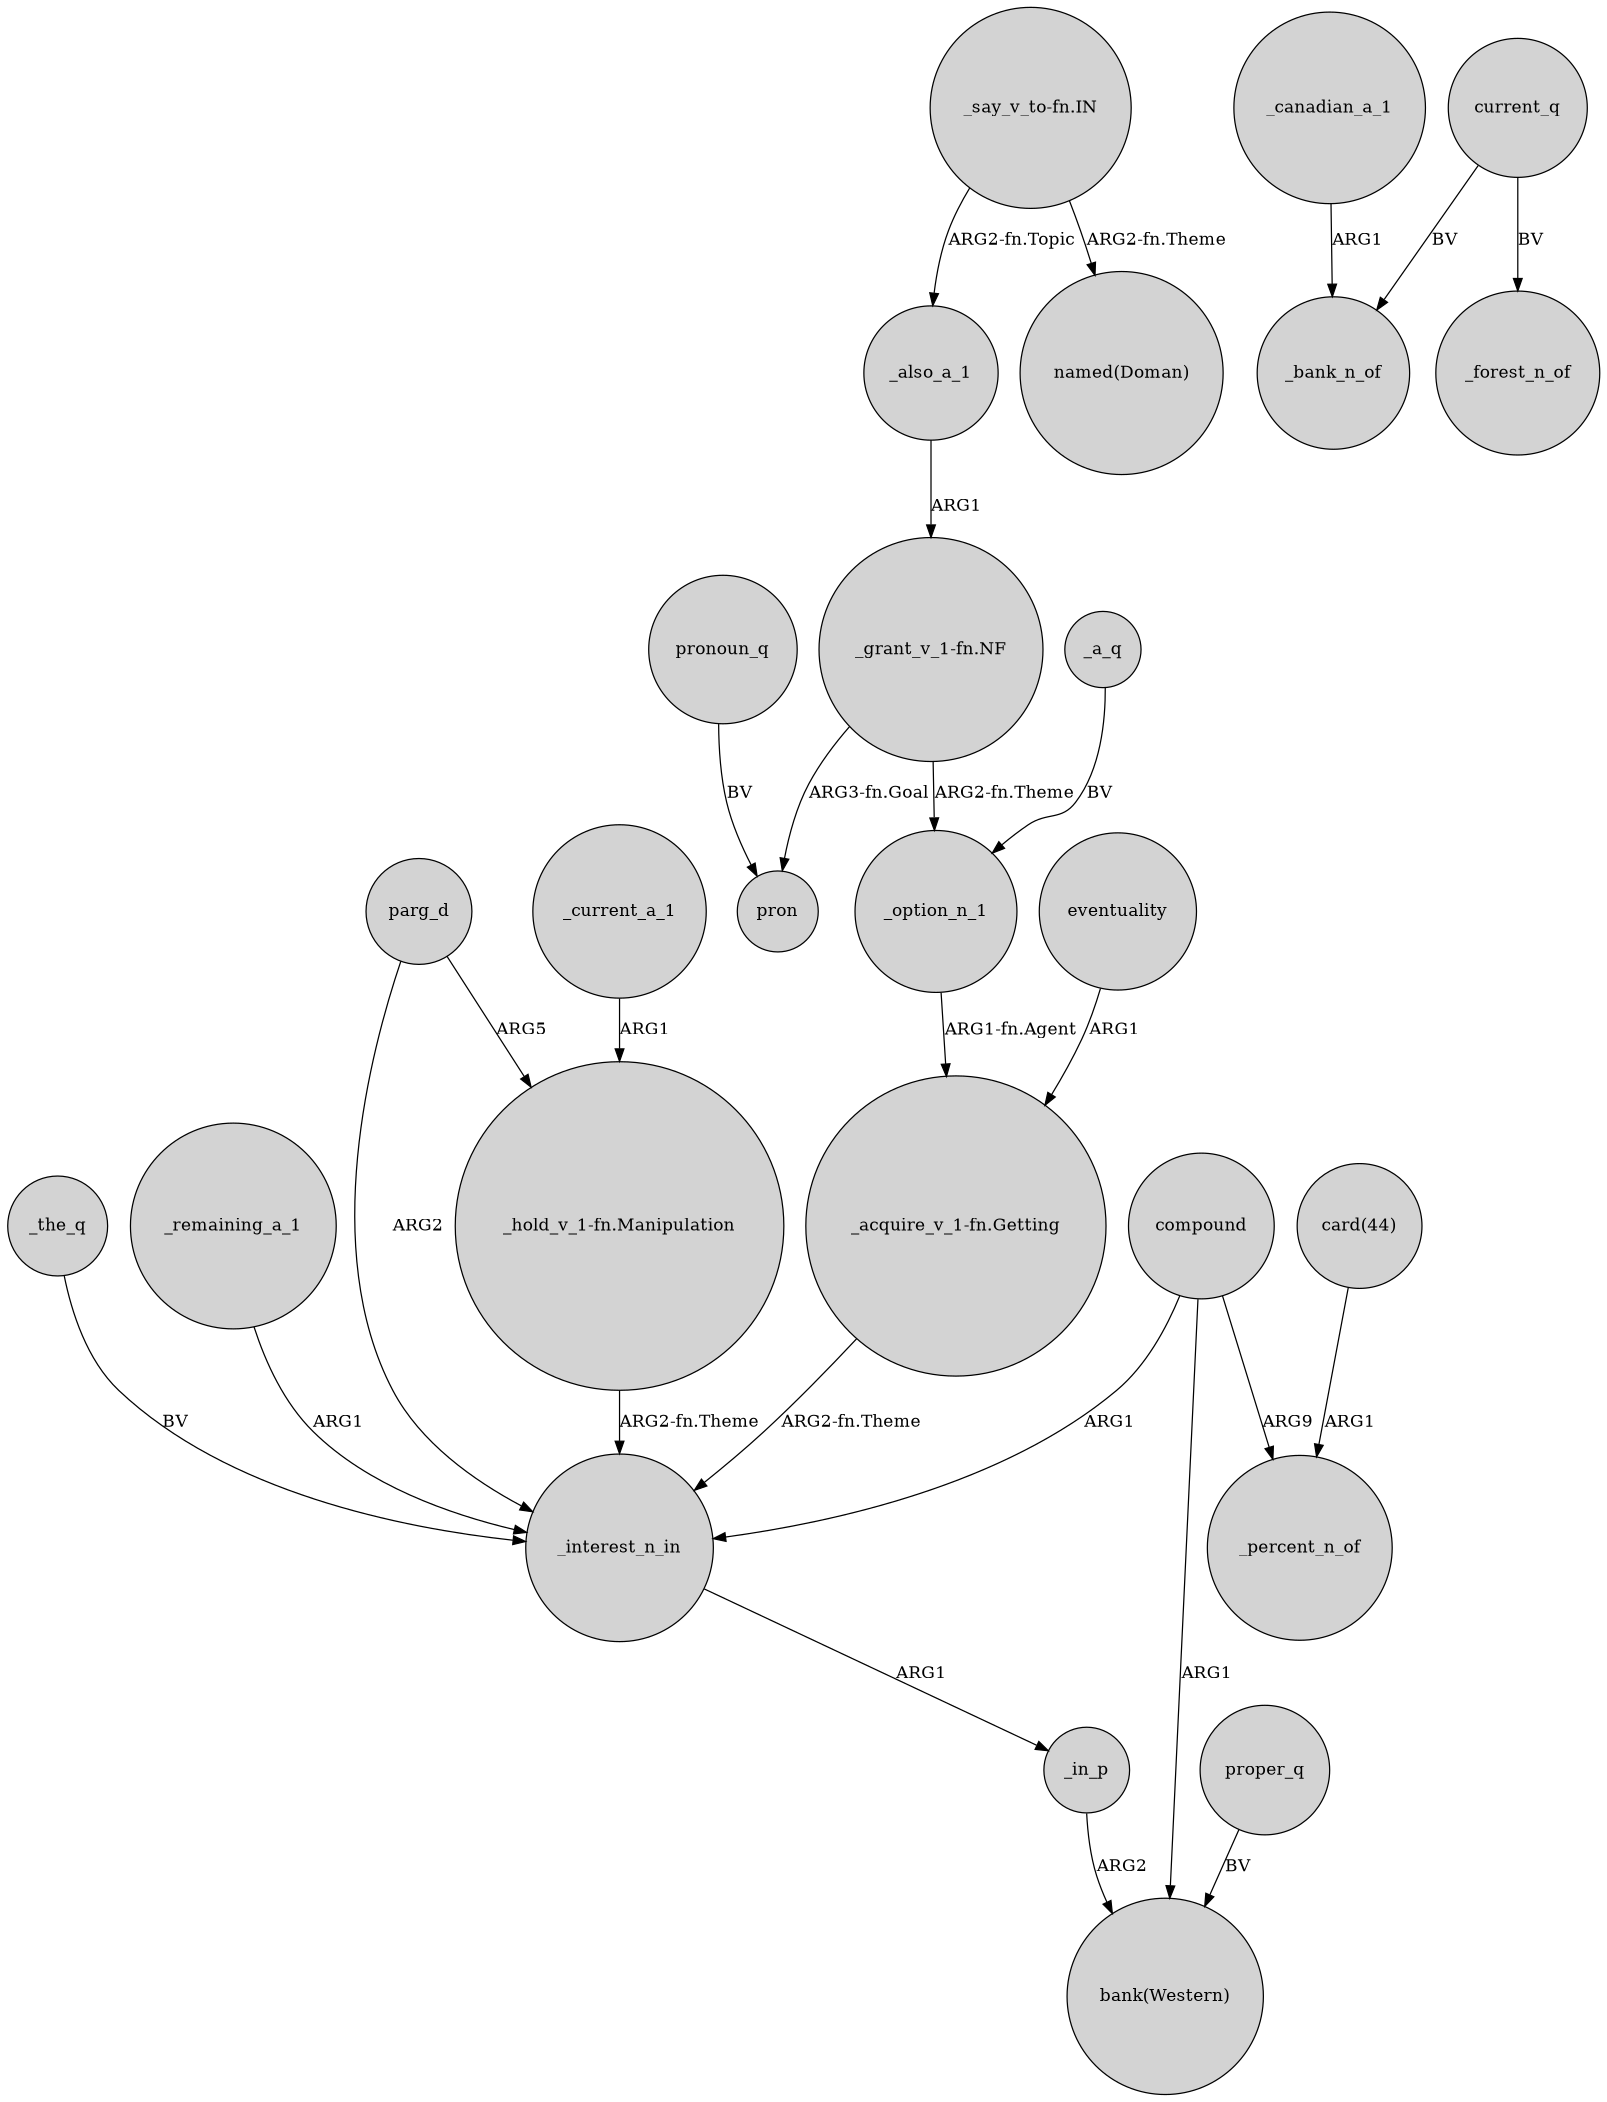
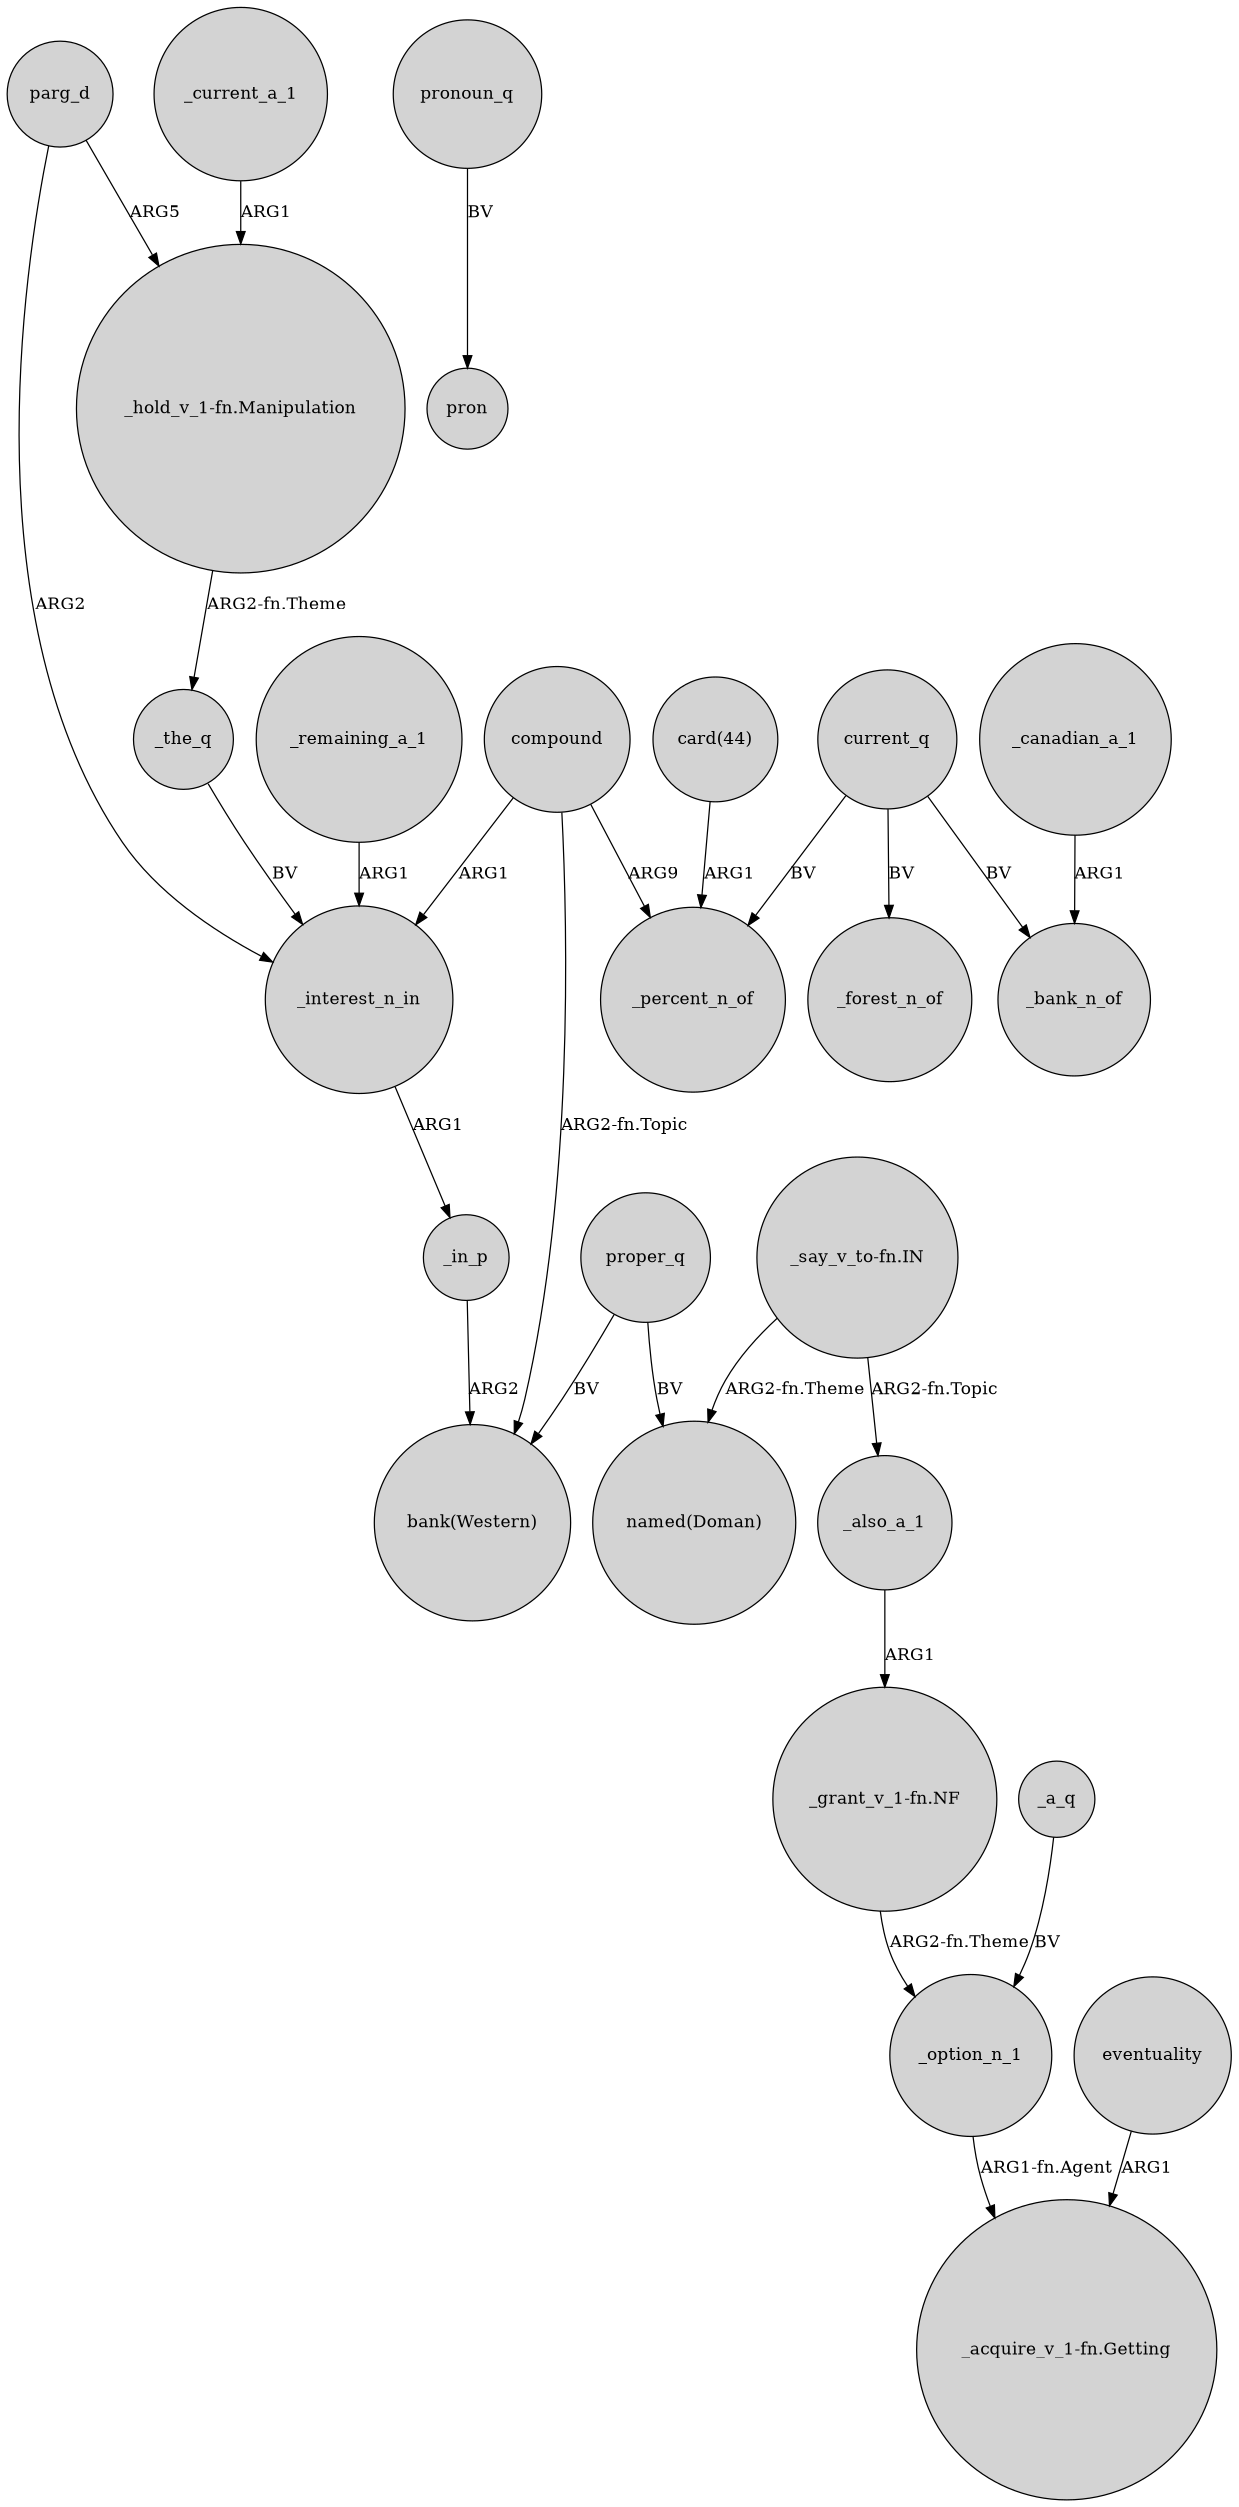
edge "_grant_v_1-fn.NF" -> "pron": removed, label "ARG3-fn.Goal"
edge "current_q" -> "_percent_n_of": added, label "BV"
edge "proper_q" -> "named(Doman)": added, label "BV"
edge "_acquire_v_1-fn.Getting" -> "_interest_n_in": removed, label "ARG2-fn.Theme"
edge "_hold_v_1-fn.Manipulation" -> "_interest_n_in": now "_hold_v_1-fn.Manipulation" -> "_the_q"
edge "compound" -> "bank(Western)": label "ARG1" -> "ARG2-fn.Topic"
